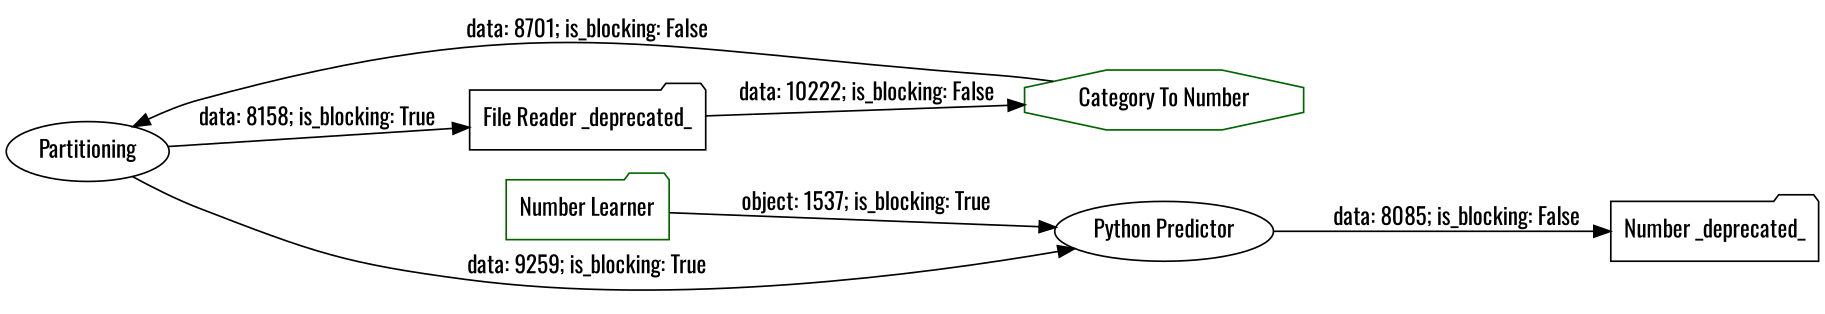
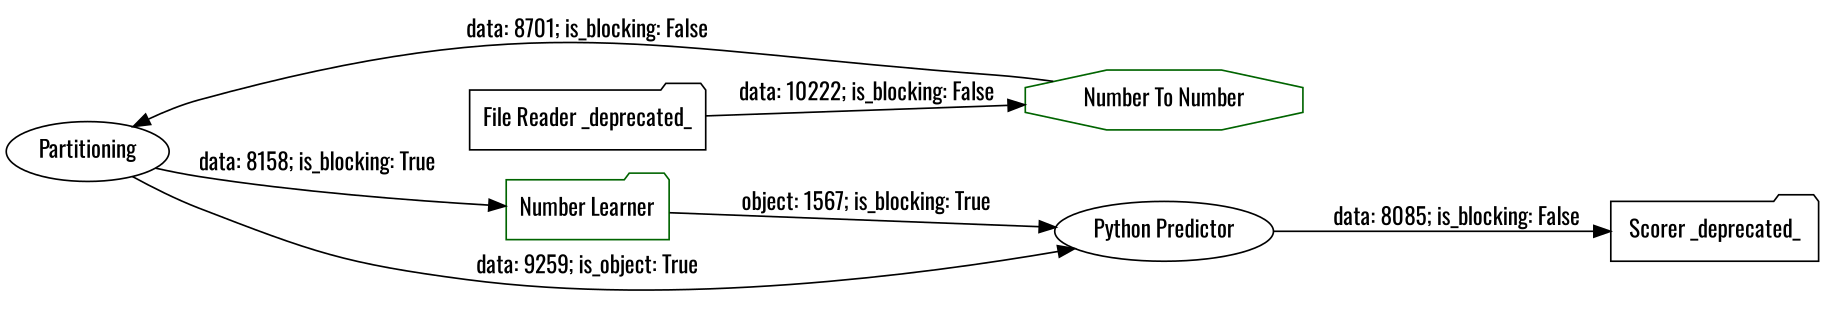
node "Category To Number": label "Category To Number" -> "Number To Number"
edge "Partitioning" -> "File Reader _deprecated_": now "Partitioning" -> "Number Learner"
edge "Number Learner" -> "Python Predictor": label "object: 1537; is_blocking: True" -> "object: 1567; is_blocking: True"
node "Number _deprecated_": label "Number _deprecated_" -> "Scorer _deprecated_"
edge "Partitioning" -> "Python Predictor": label "data: 9259; is_blocking: True" -> "data: 9259; is_object: True"
